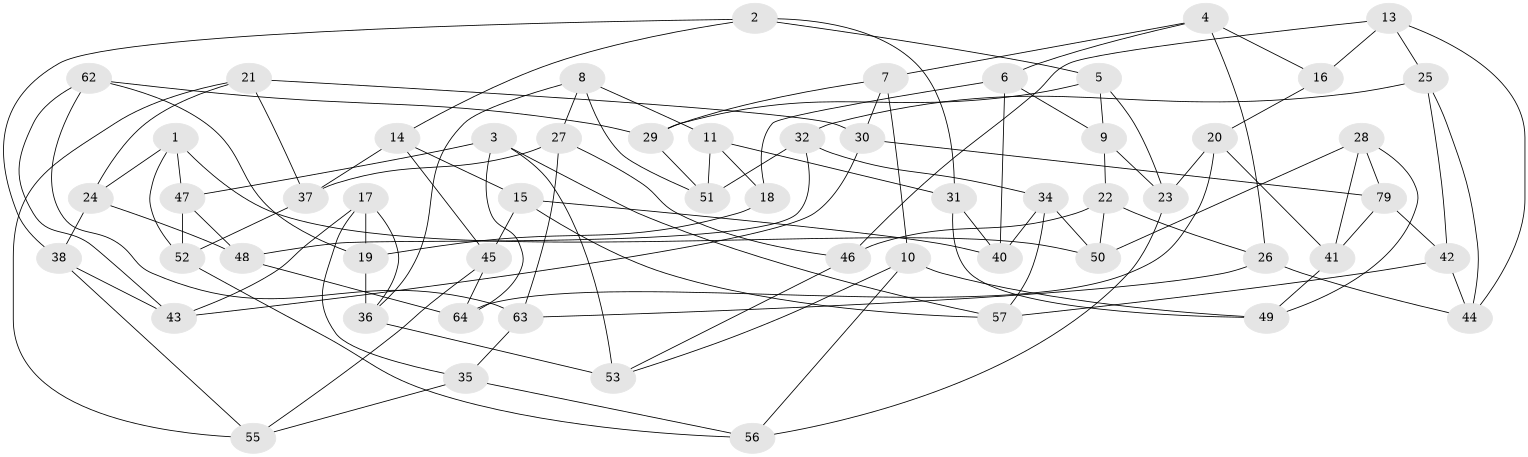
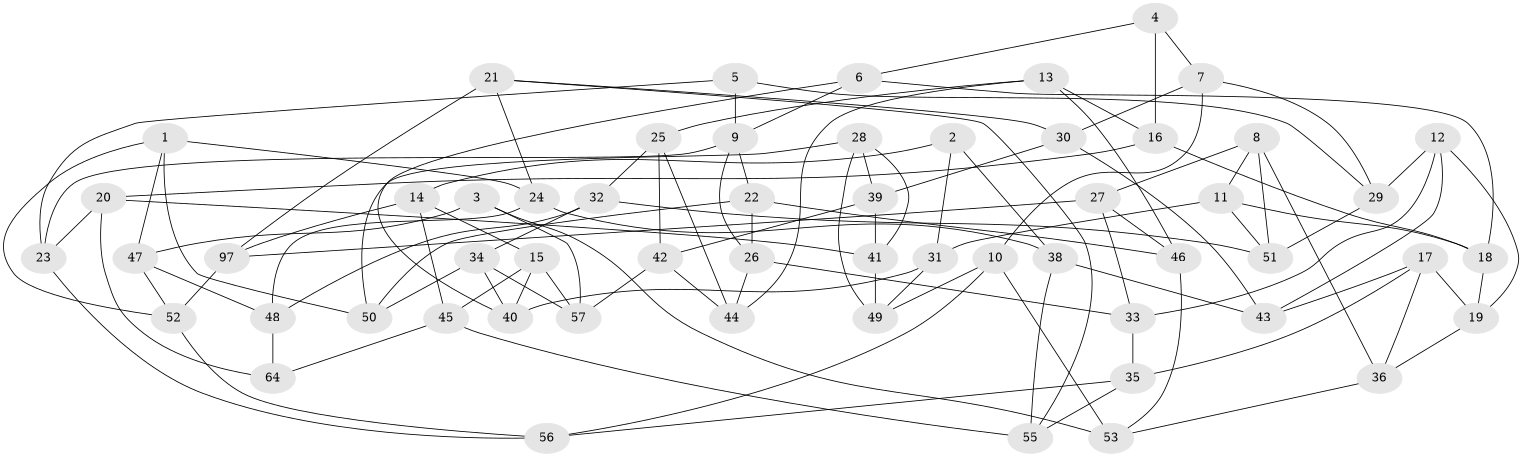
edge "2" -- "5": removed
node "62": label "62" -> "12"
edge "4" -- "26": now "9" -- "26"
node "37": label "37" -> "97"
node "79": label "79" -> "39"
edge "16" -- "18": added
edge "3" -- "64": removed
node "63": label "63" -> "33"
